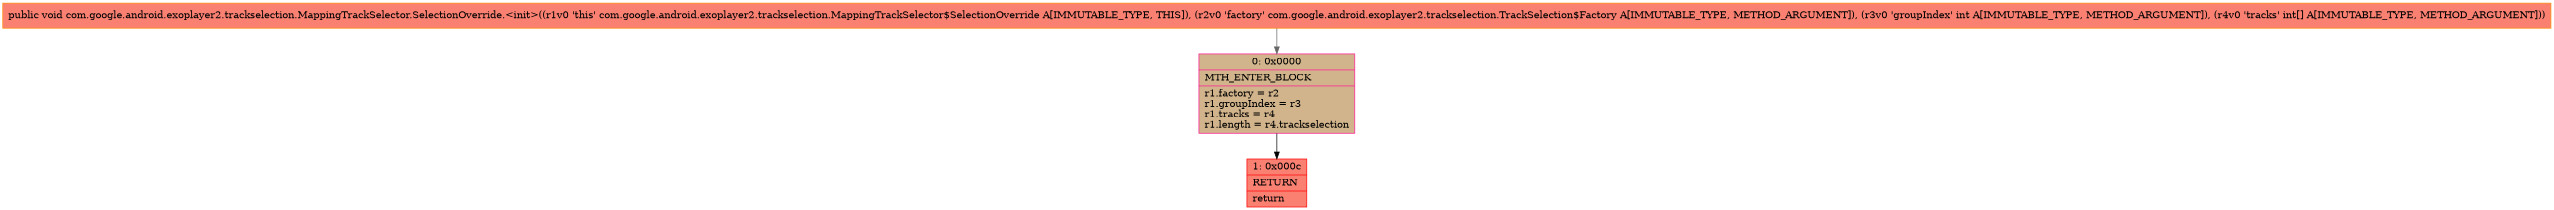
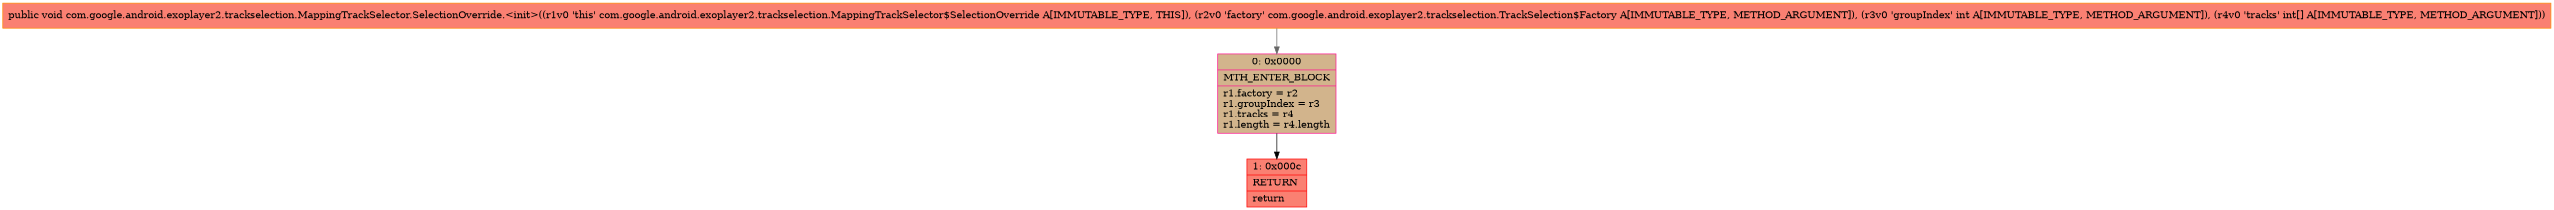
node "0: 0x0000": text "r1.length = r4.trackselection" -> "r1.length = r4.length"
